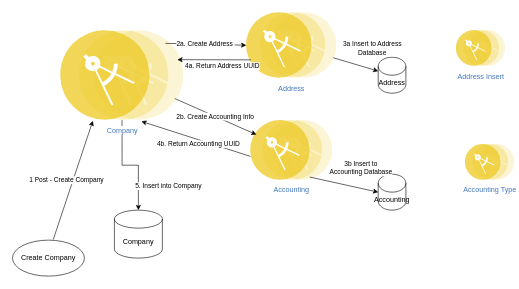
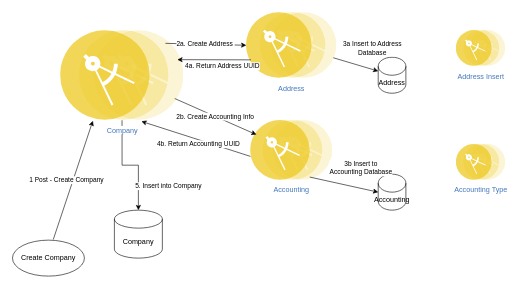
node "Accounting Type": moved (490, 162) -> (481, 162)
